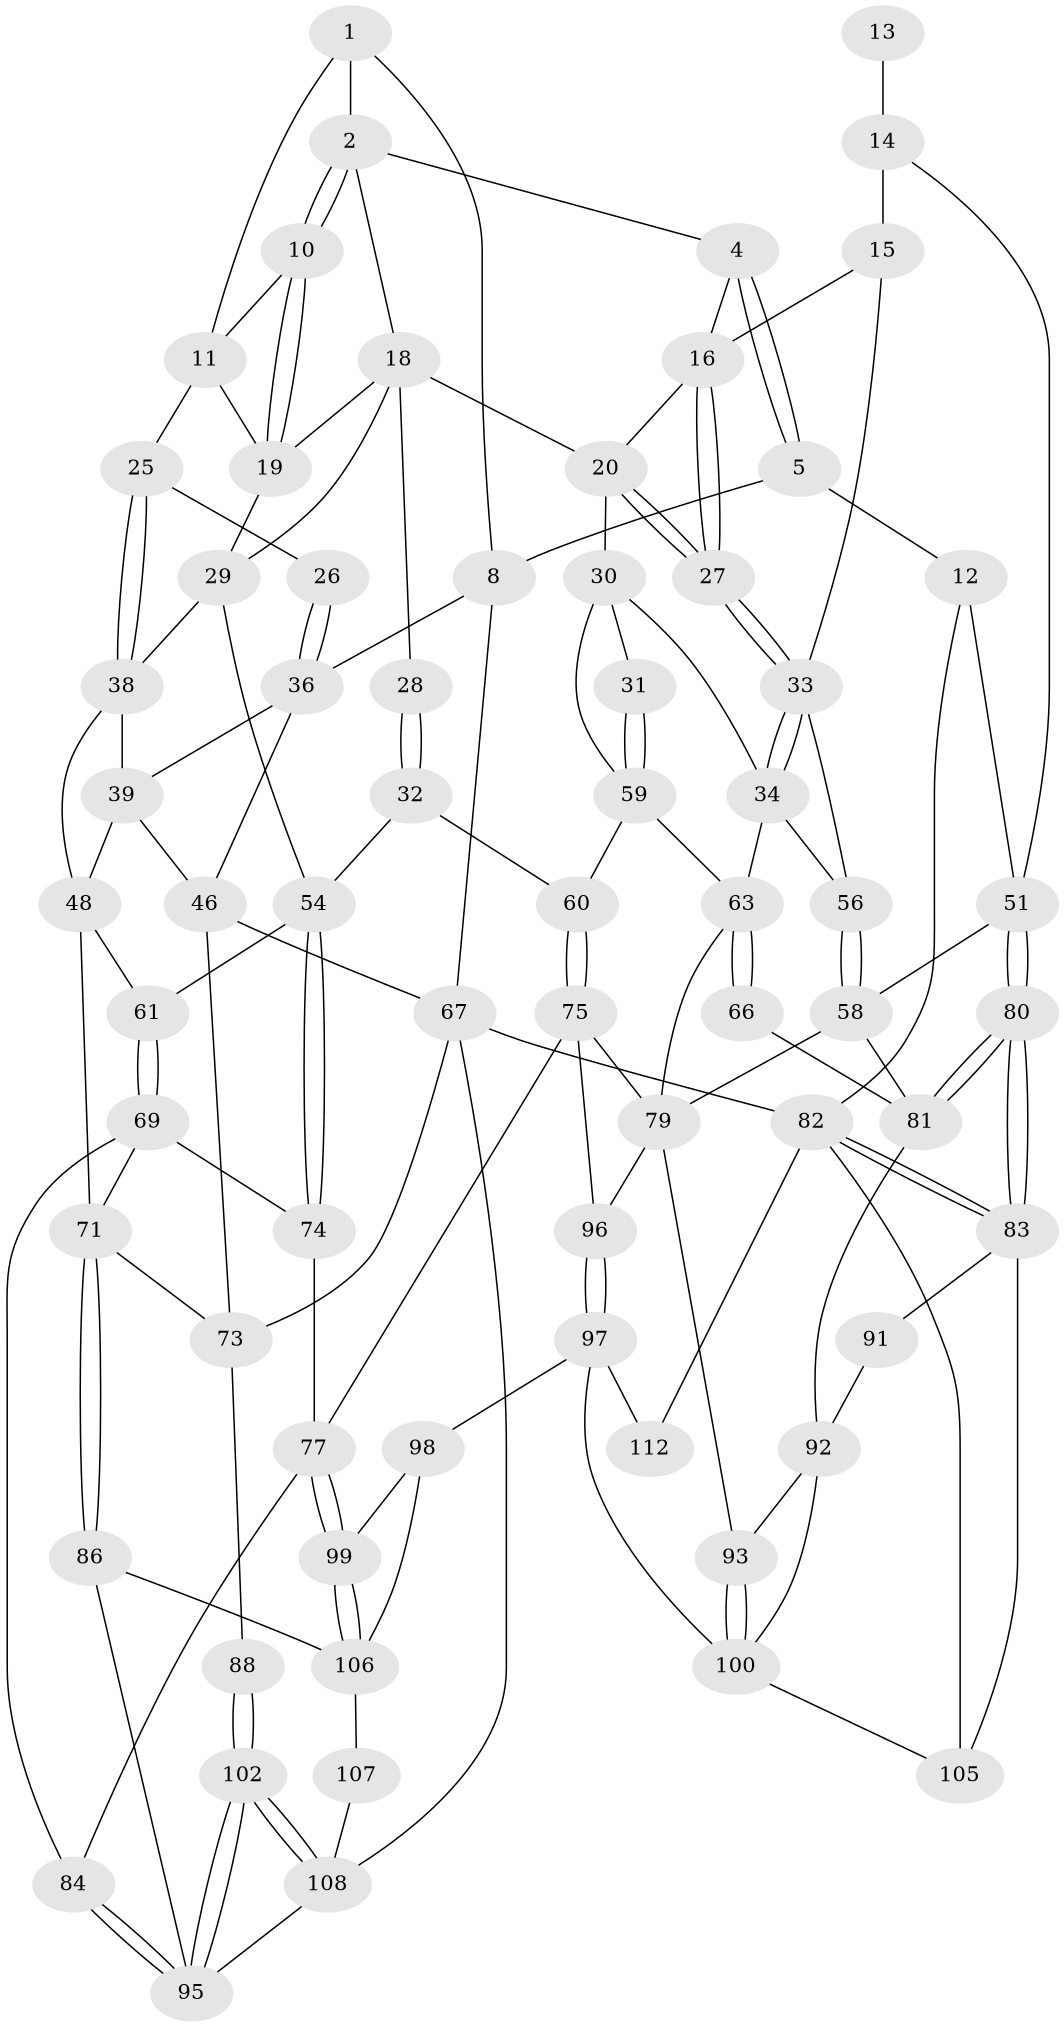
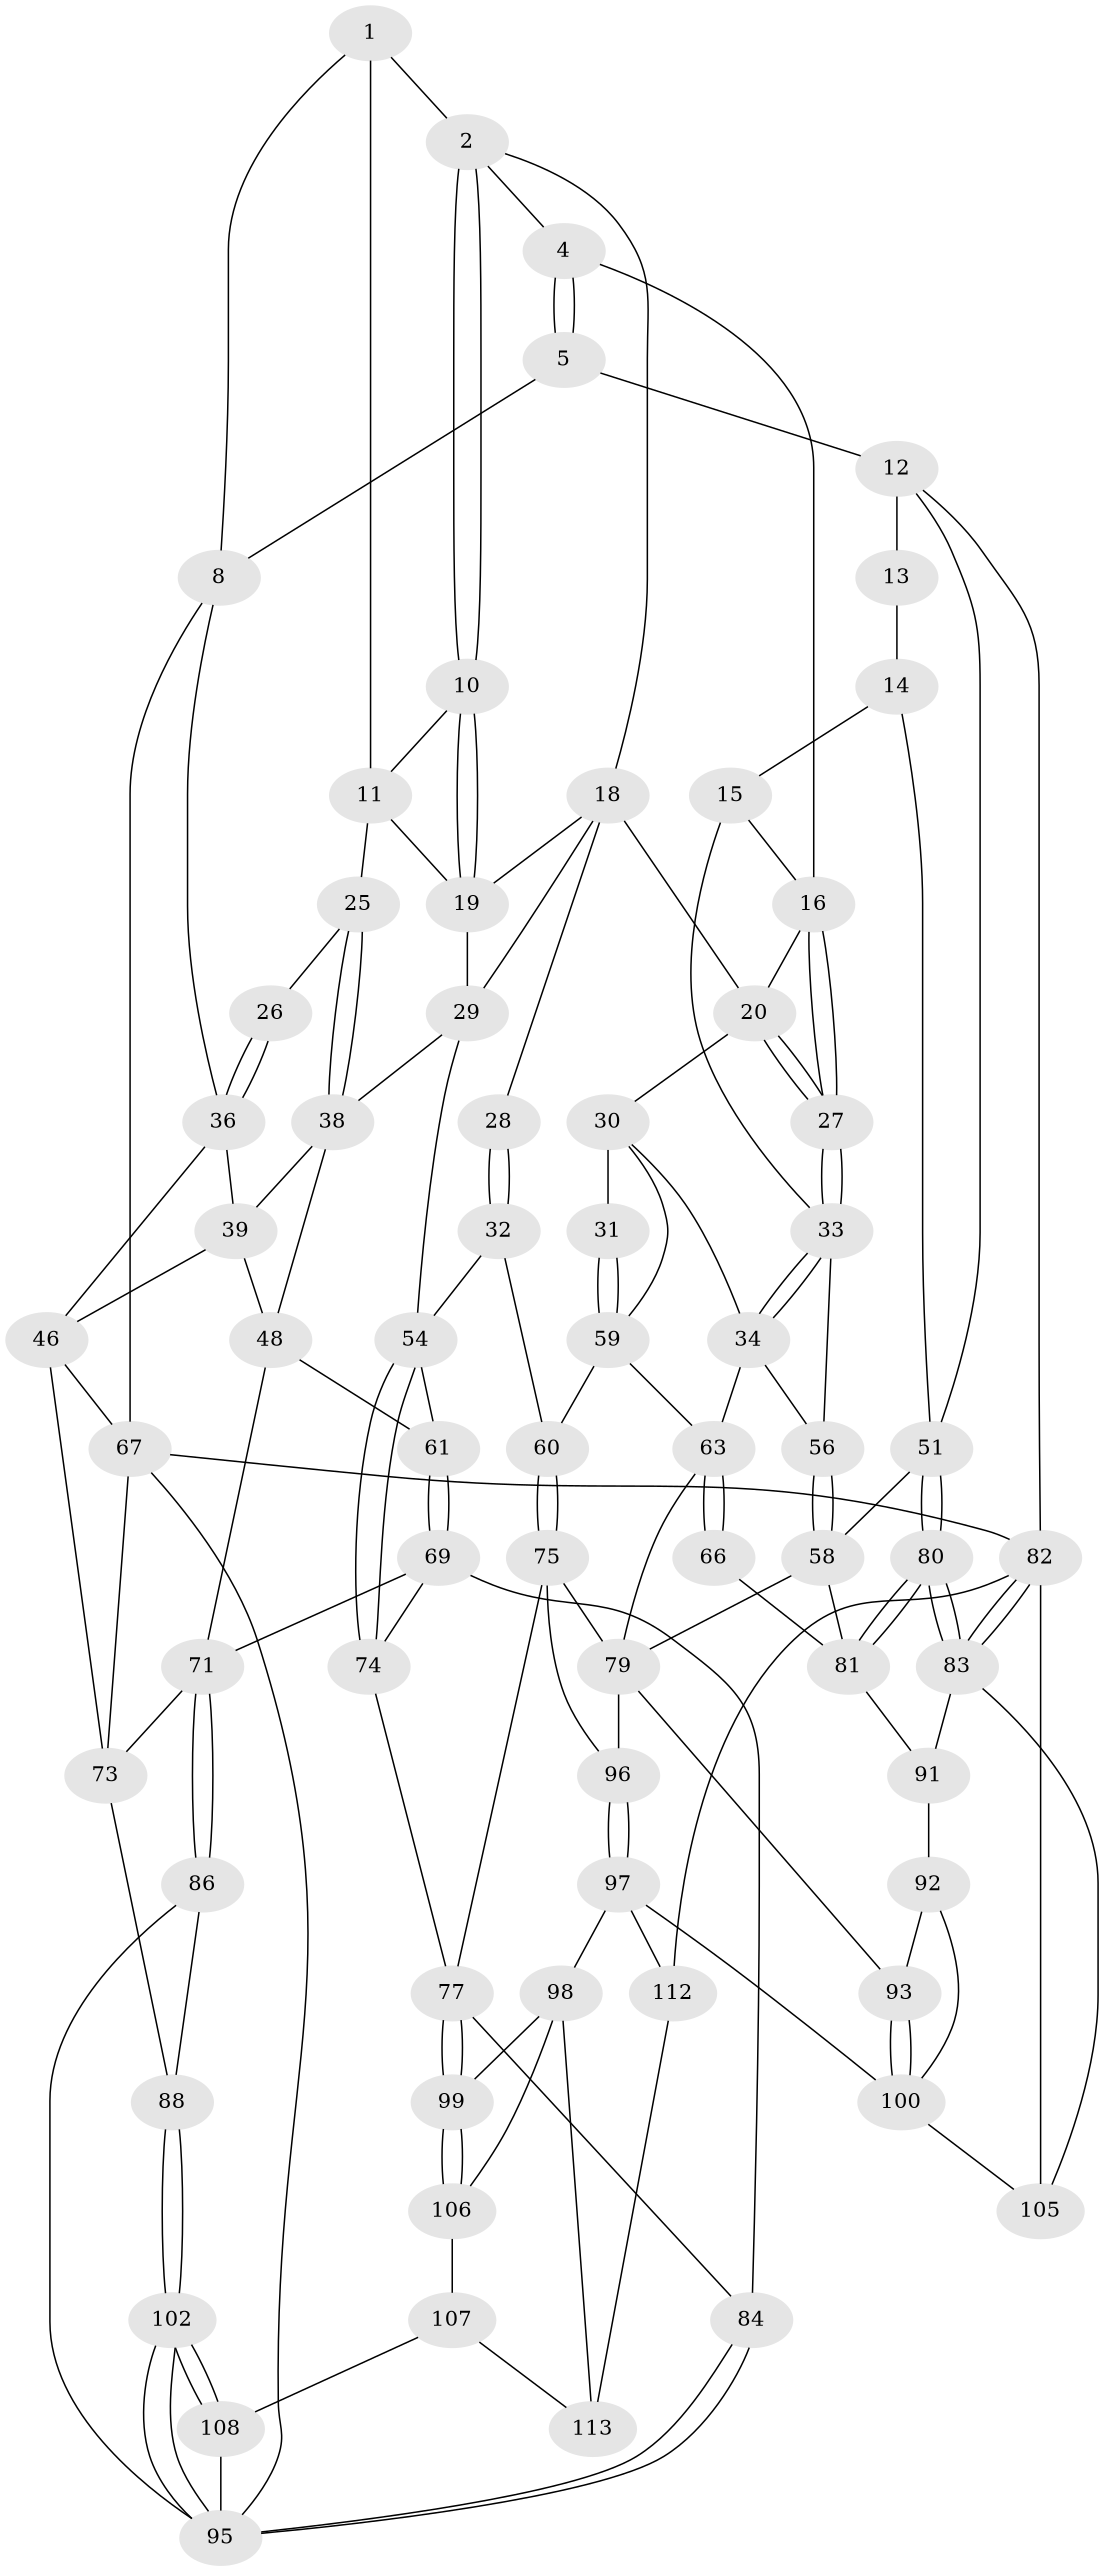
edge "12" -- "13": added
edge "81" -- "92": now "81" -- "91"
edge "67" -- "108": now "67" -- "95"
edge "86" -- "106": now "86" -- "88"
node "113": added
